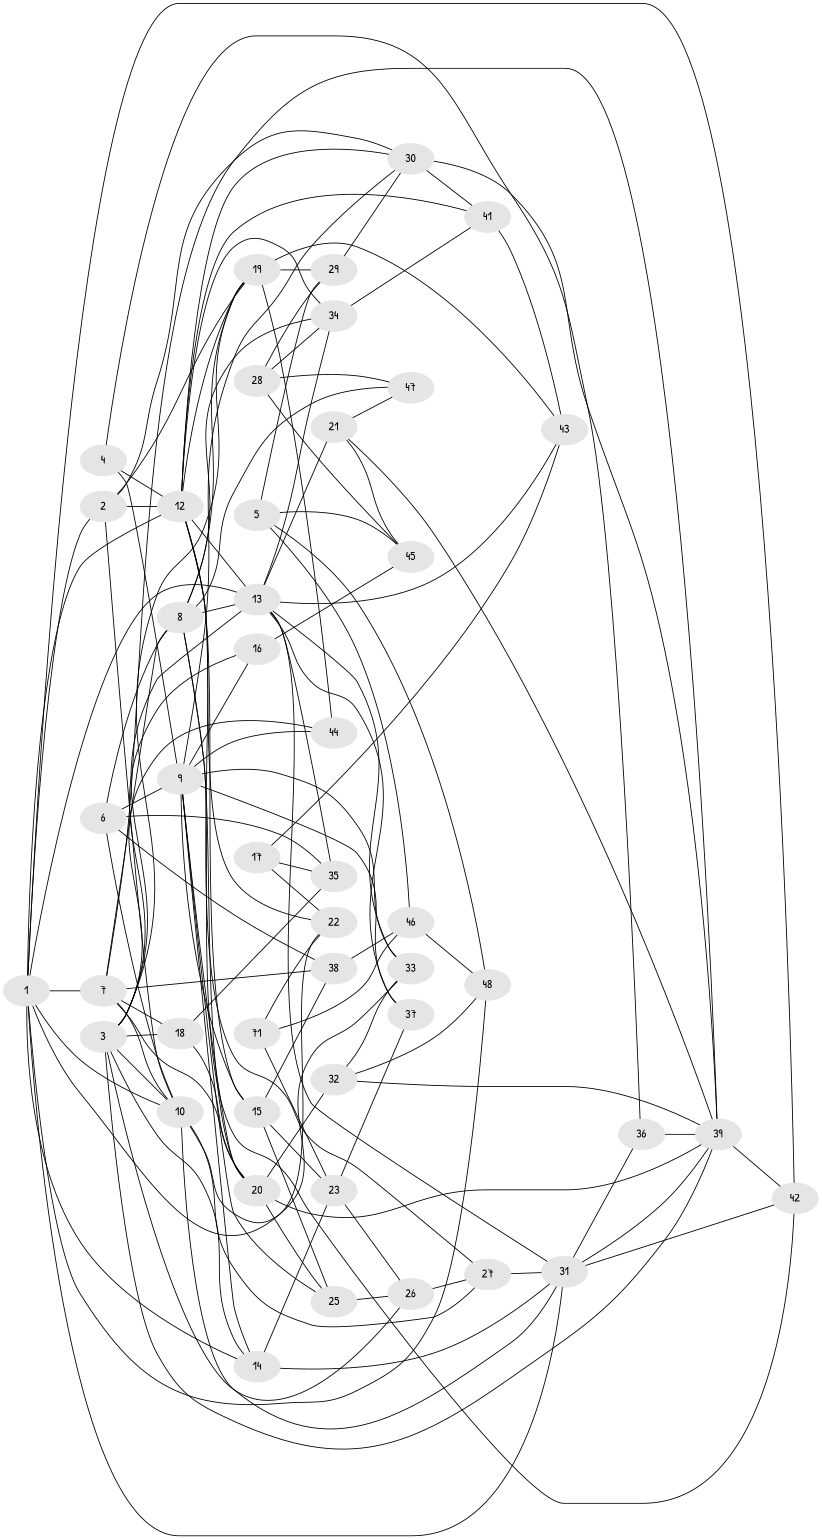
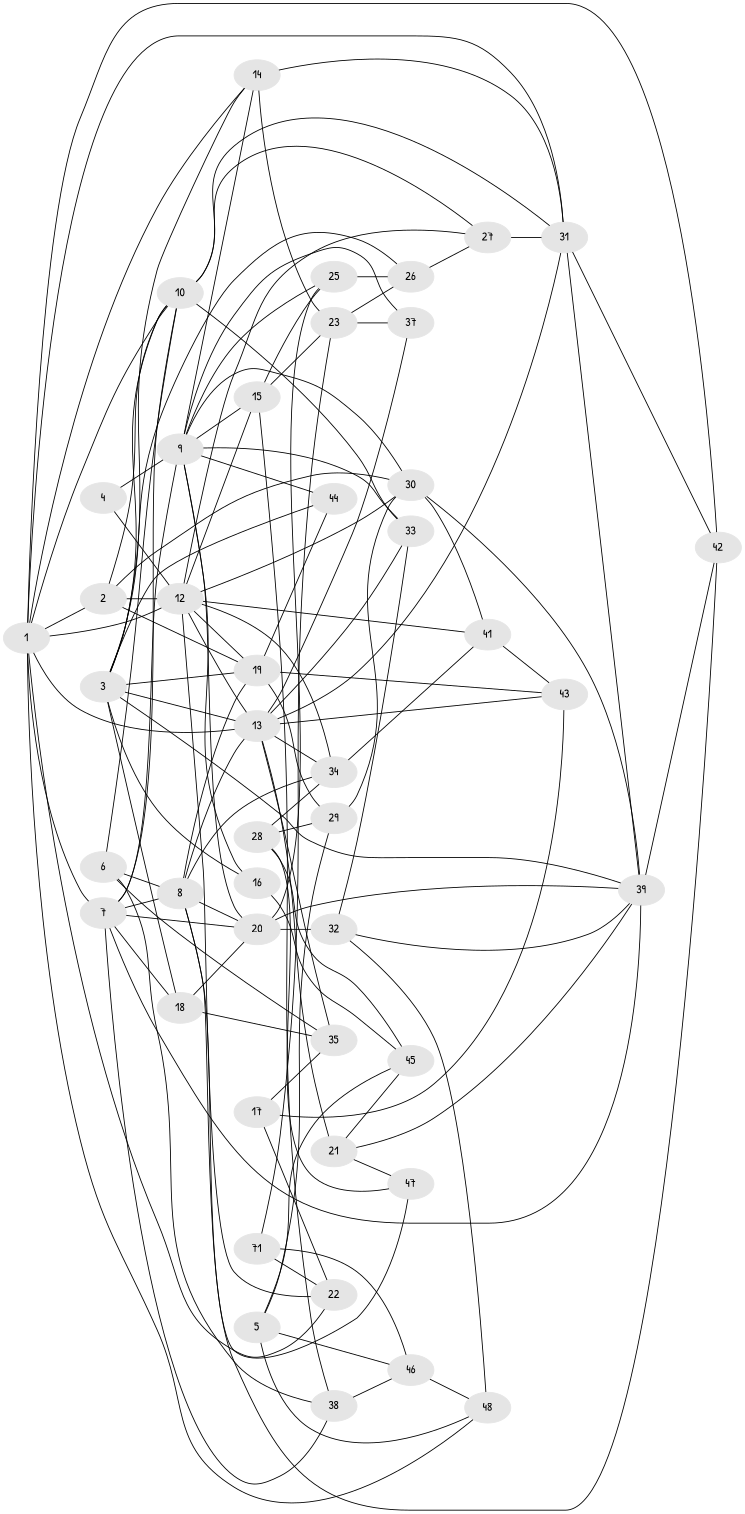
edge "9" -- "6": now "9" -- "7"
node "36": removed
